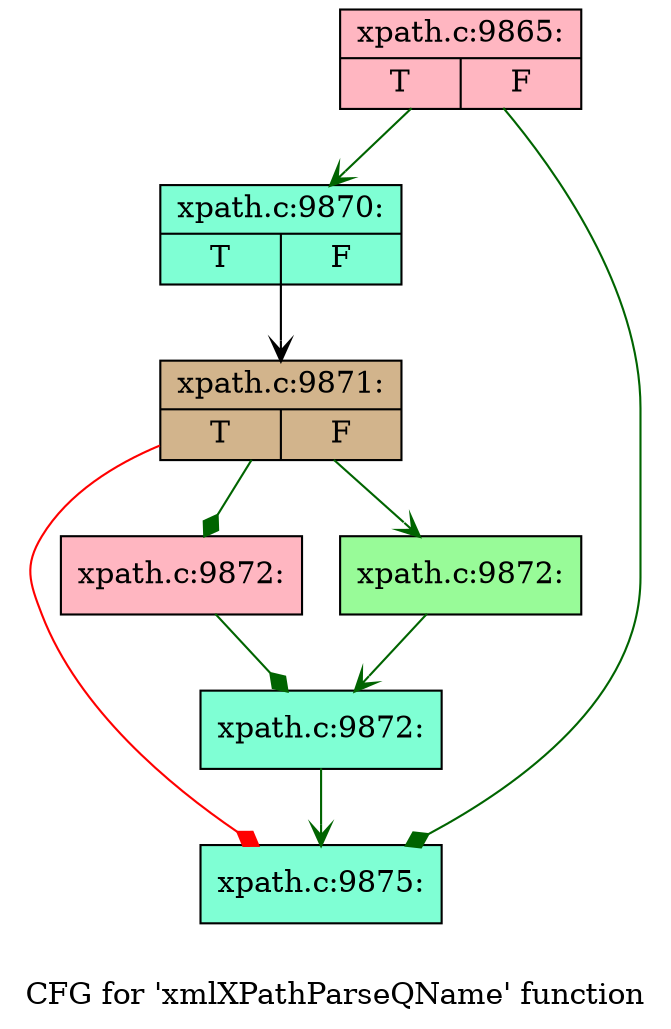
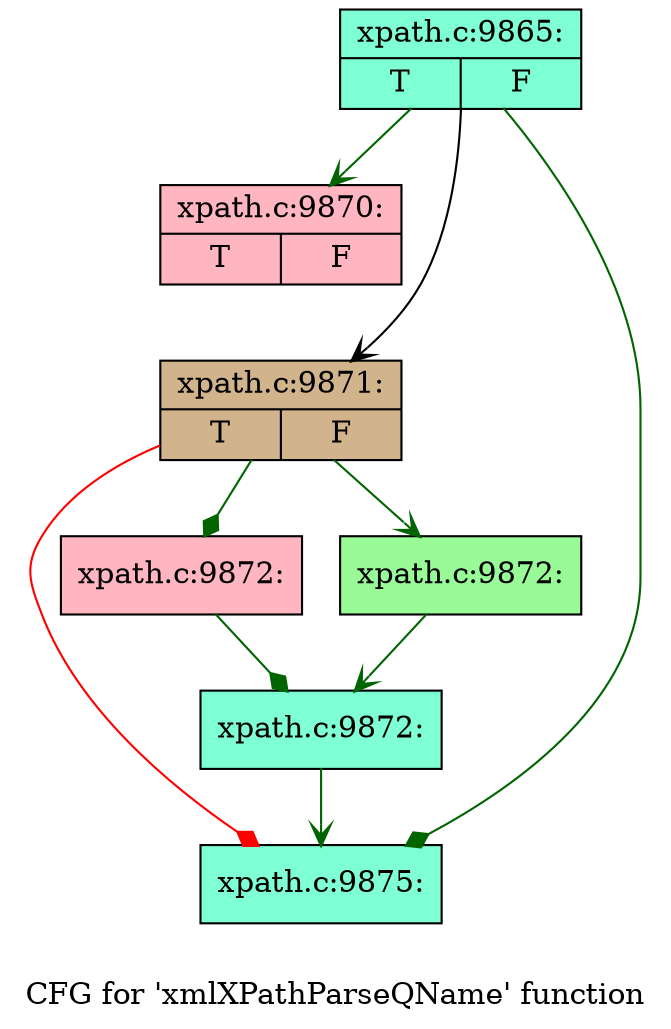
node "xpath.c:9865:": fillcolor lightpink -> aquamarine
node "xpath.c:9870:": fillcolor aquamarine -> lightpink
edge "xpath.c:9870:" -> "xpath.c:9871:": now "xpath.c:9865:" -> "xpath.c:9871:"
